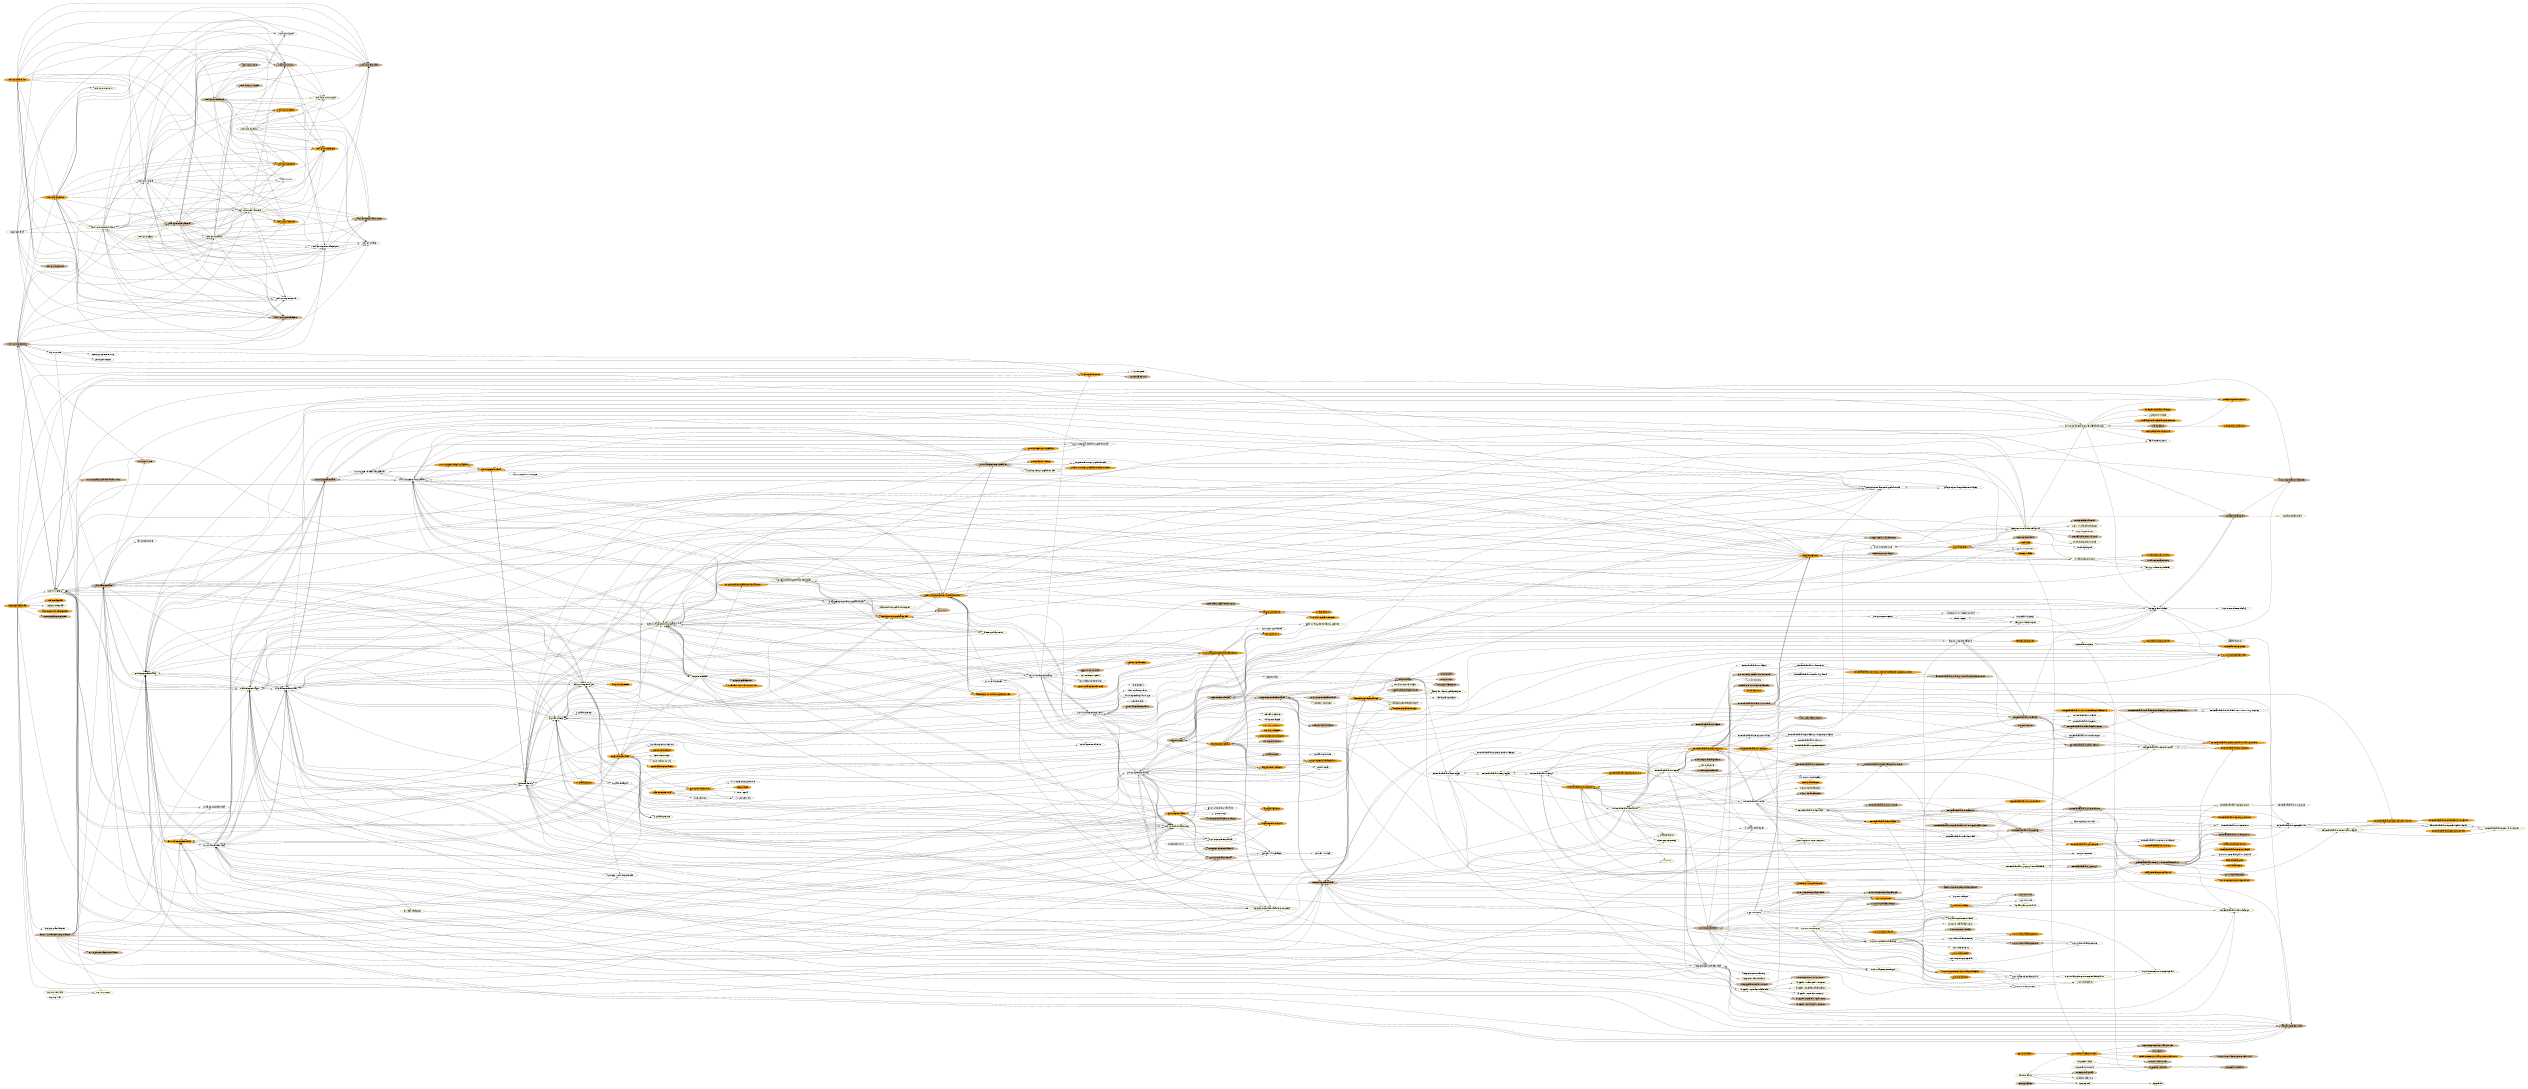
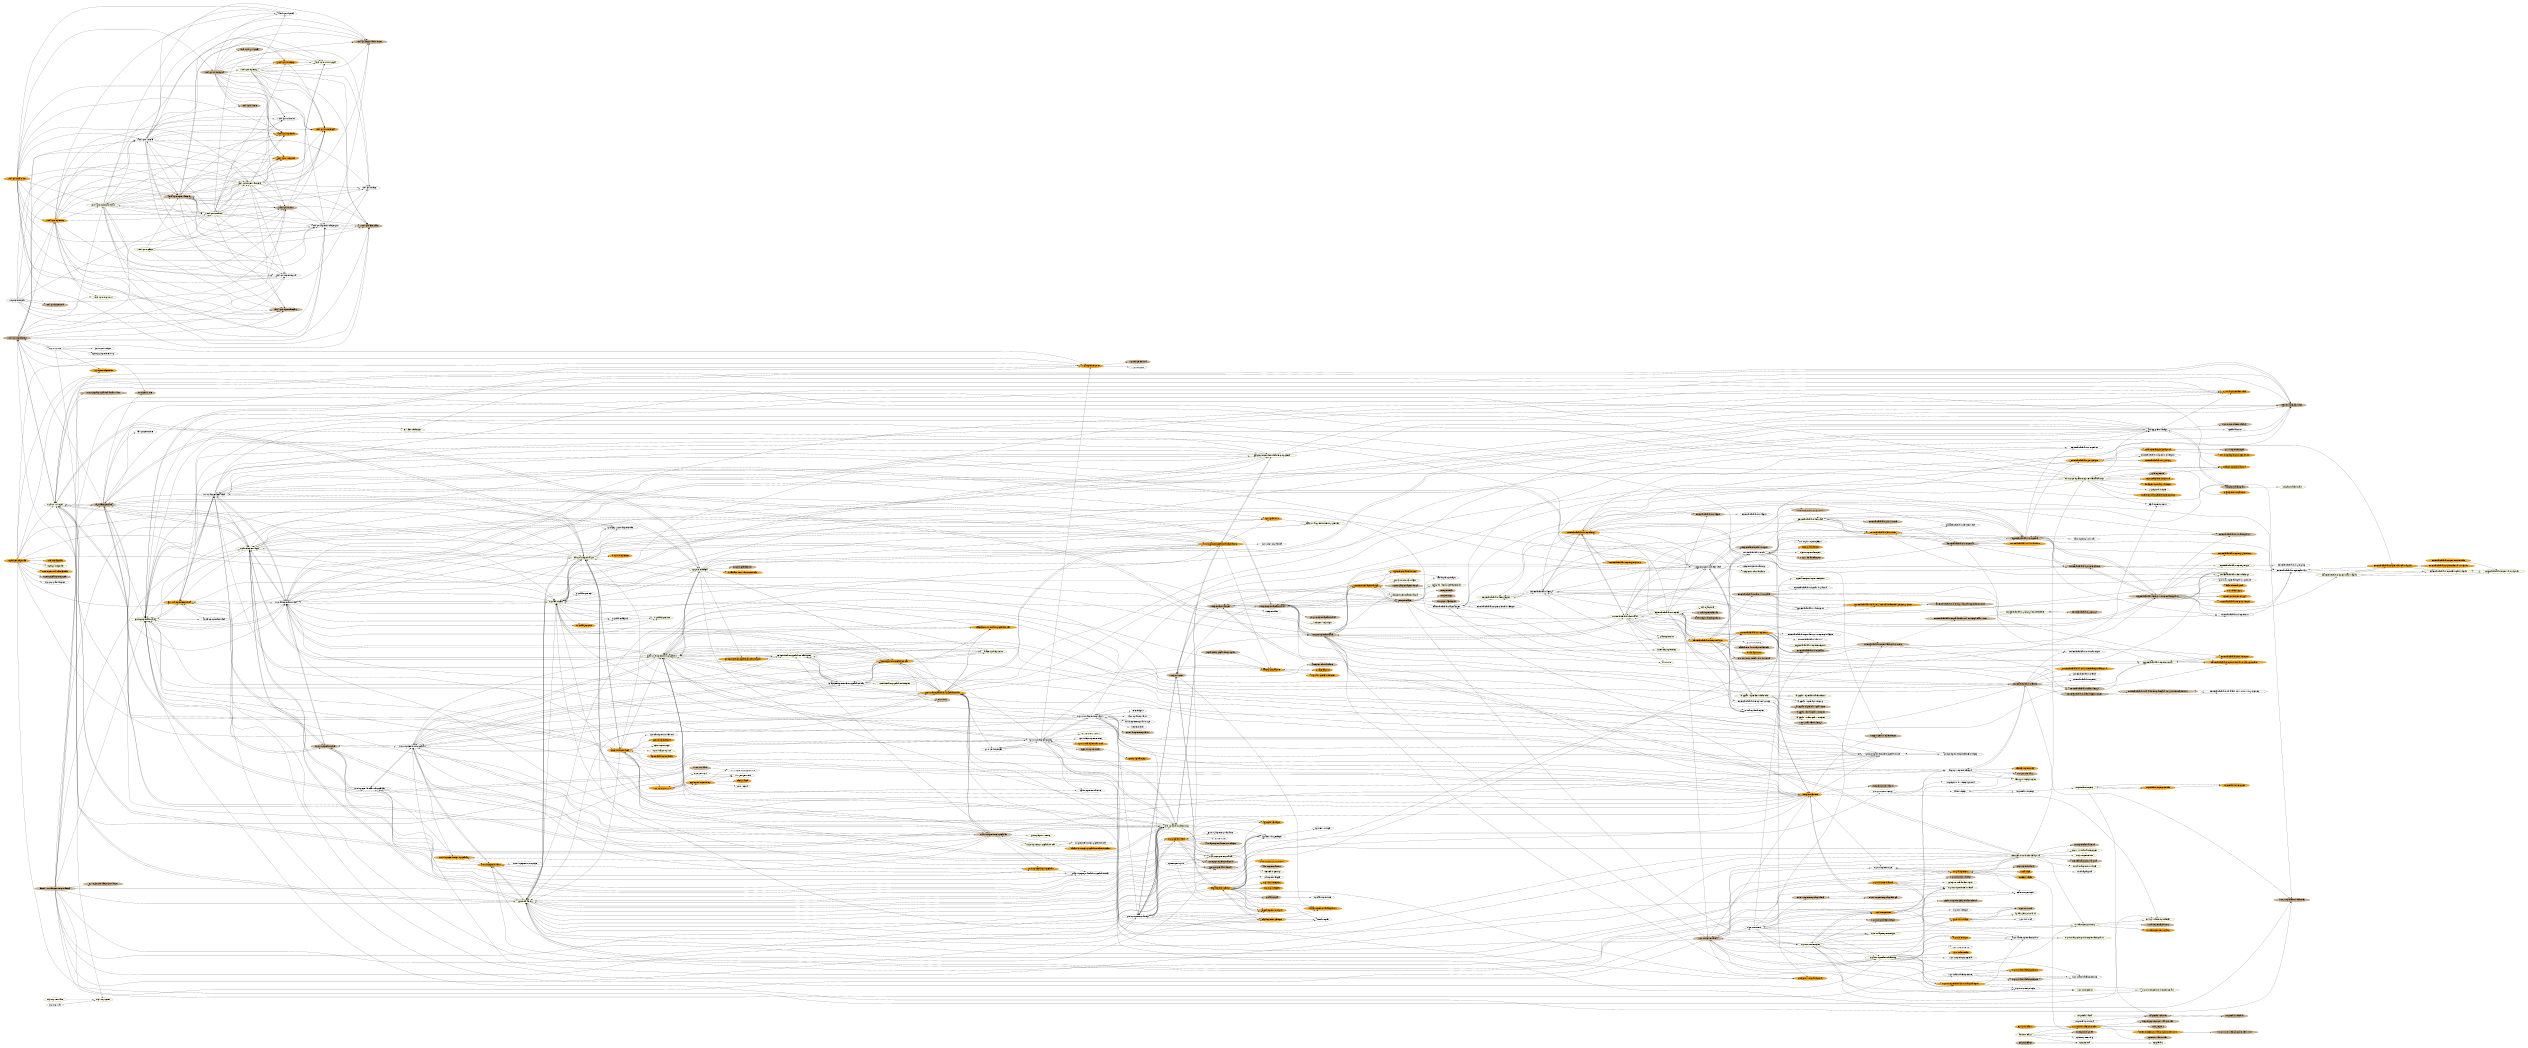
node "Simple/micro-blog": label "Simple/micro-blog" -> "MicroPyramid/micro-blog"
node "ludrao/django-tellme": label "ludrao/django-tellme" -> "ludrao/django-started"
node "pinax/django-user-accounts": added
node "anmolsaxena10/myHospital": fillcolor orange -> lightyellow
node "pydanny/multiple-user-types-django": label "pydanny/multiple-user-types-django" -> "pydanny/multiple-user-portal-django"
node "mavenium/PyEditorial": label "mavenium/PyEditorial" -> "mavenium/Workspace"
node "mahmud-sajib/DRF-Ecommerce-API": fillcolor white -> tan
node "shubham1710/Shubh": label "shubham1710/Shubh" -> "shubham1710/ByteWalk"
node "SwingTix/bookkeeper": added
node "pychat/Try-Django-2.0": label "pychat/Try-Django-2.0" -> "codingforentrepreneurs/Try-Django-2.0"
